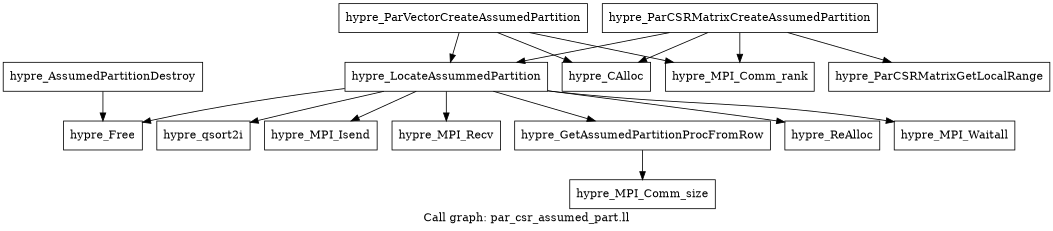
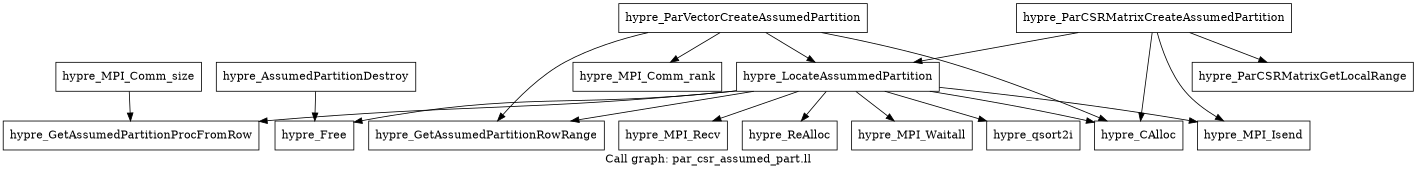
edge "hypre_ParCSRMatrixCreateAssumedPartition" -> "hypre_MPI_Comm_rank": now "hypre_ParCSRMatrixCreateAssumedPartition" -> "hypre_MPI_Isend"
edge "hypre_LocateAssummedPartition" -> "hypre_CAlloc": added
node "hypre_GetAssumedPartitionRowRange": added
edge "hypre_GetAssumedPartitionProcFromRow" -> "hypre_MPI_Comm_size": reversed
